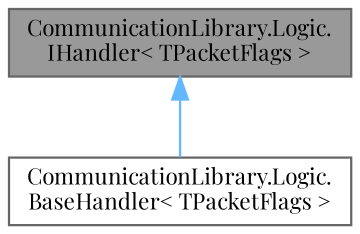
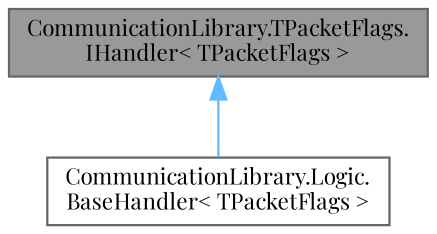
node "CommunicationLibrary.Logic. IHandler< TPacketFlags >": label "CommunicationLibrary.Logic. IHandler< TPacketFlags >" -> "CommunicationLibrary.TPacketFlags. IHandler< TPacketFlags >"
